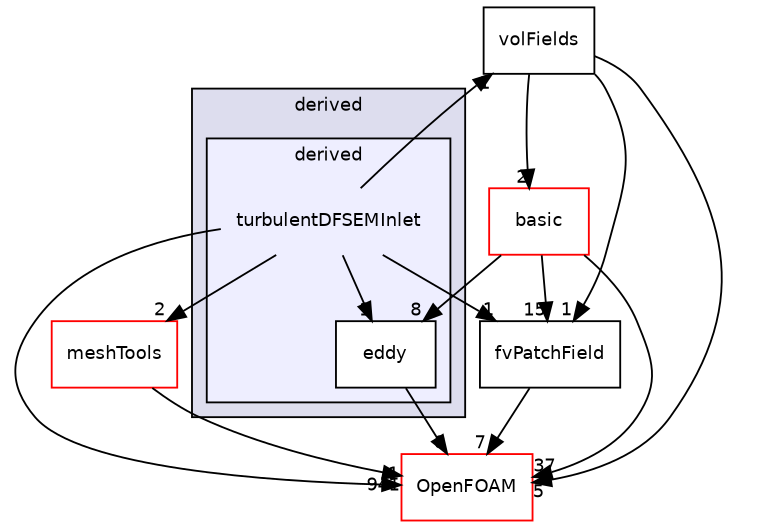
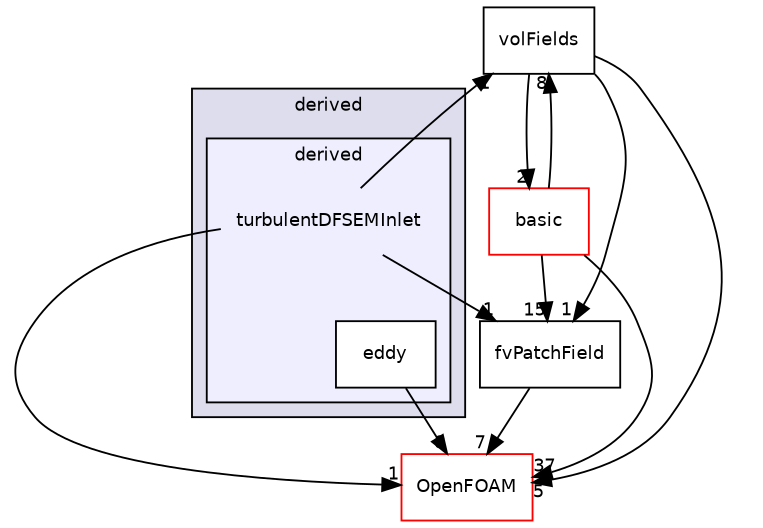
edge "basic" -> "eddy": now "basic" -> "volFields"
edge "turbulentDFSEMInlet" -> "eddy": removed
node "meshTools": removed
